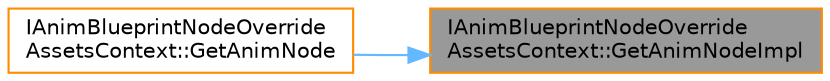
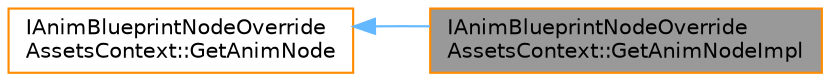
edge "IAnimBlueprintNodeOverride AssetsContext::GetAnimNode" -> "IAnimBlueprintNodeOverride AssetsContext::GetAnimNodeImpl": reversed
